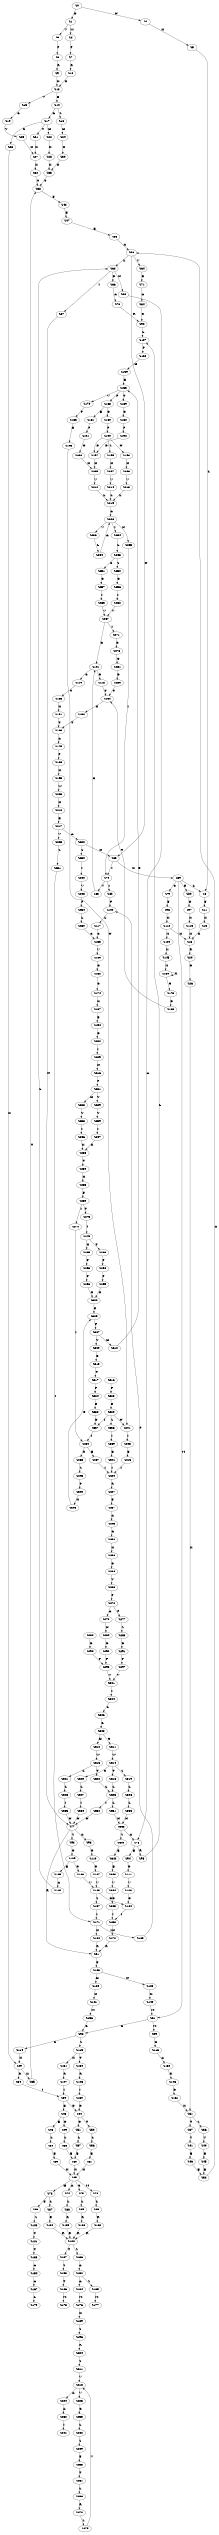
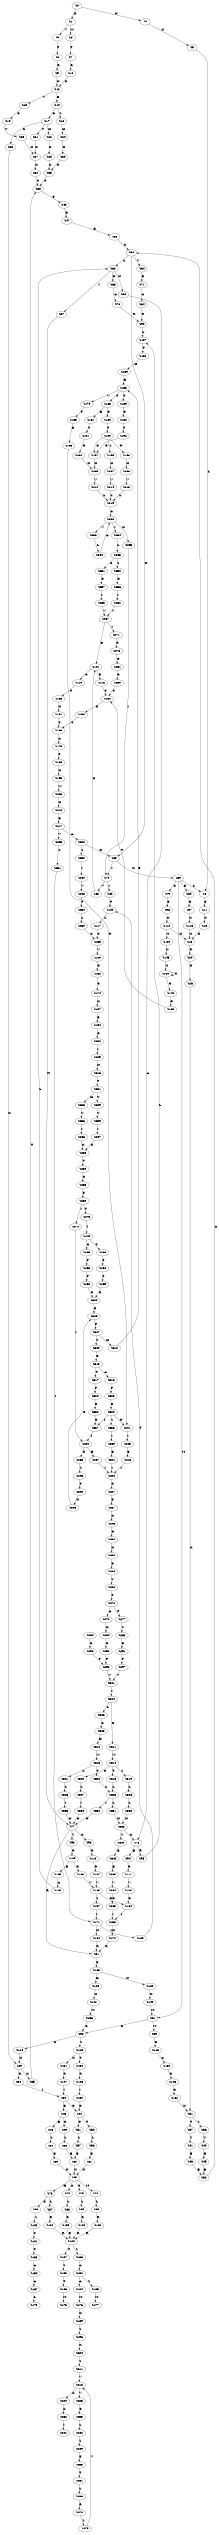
edge "S313" -> "S316": added, label "A"
edge "S308" -> "S311": now "S304" -> "S311"
